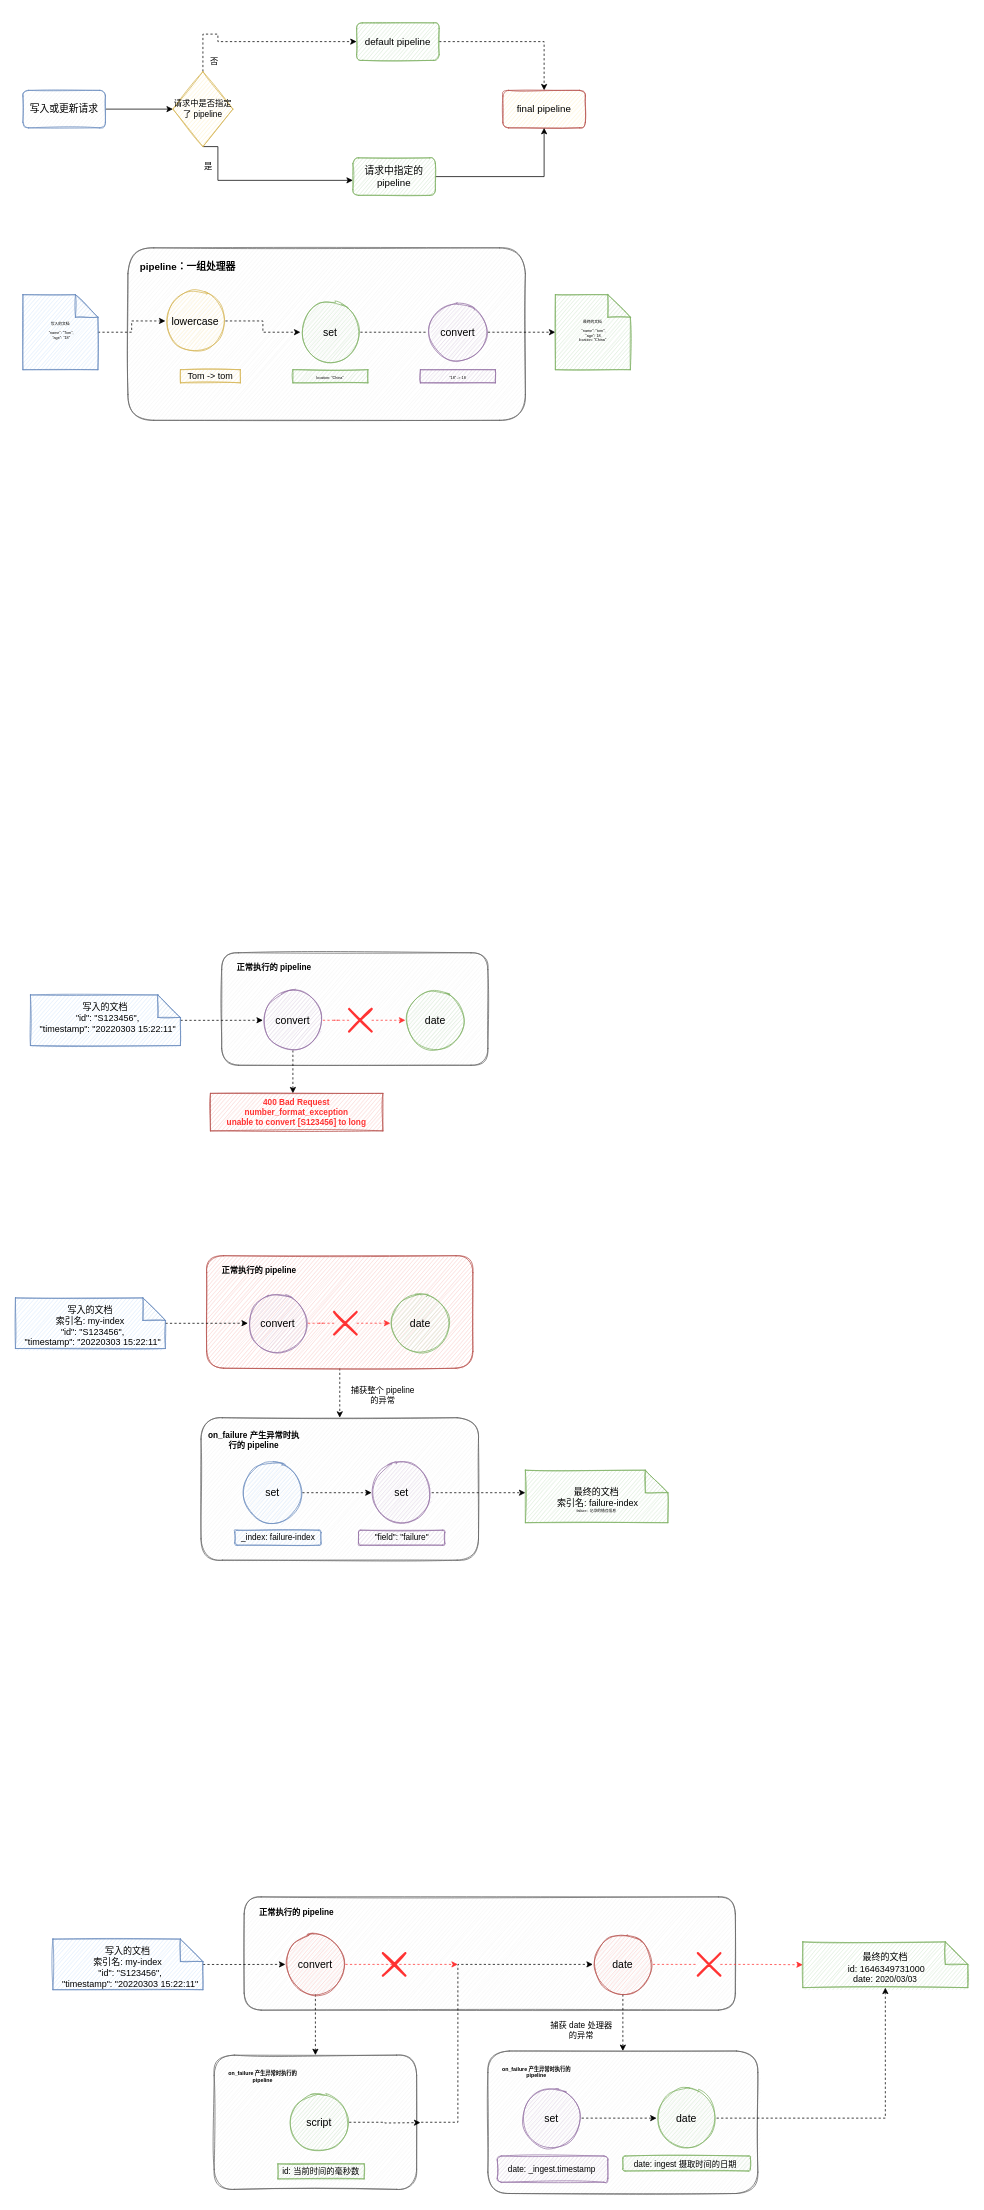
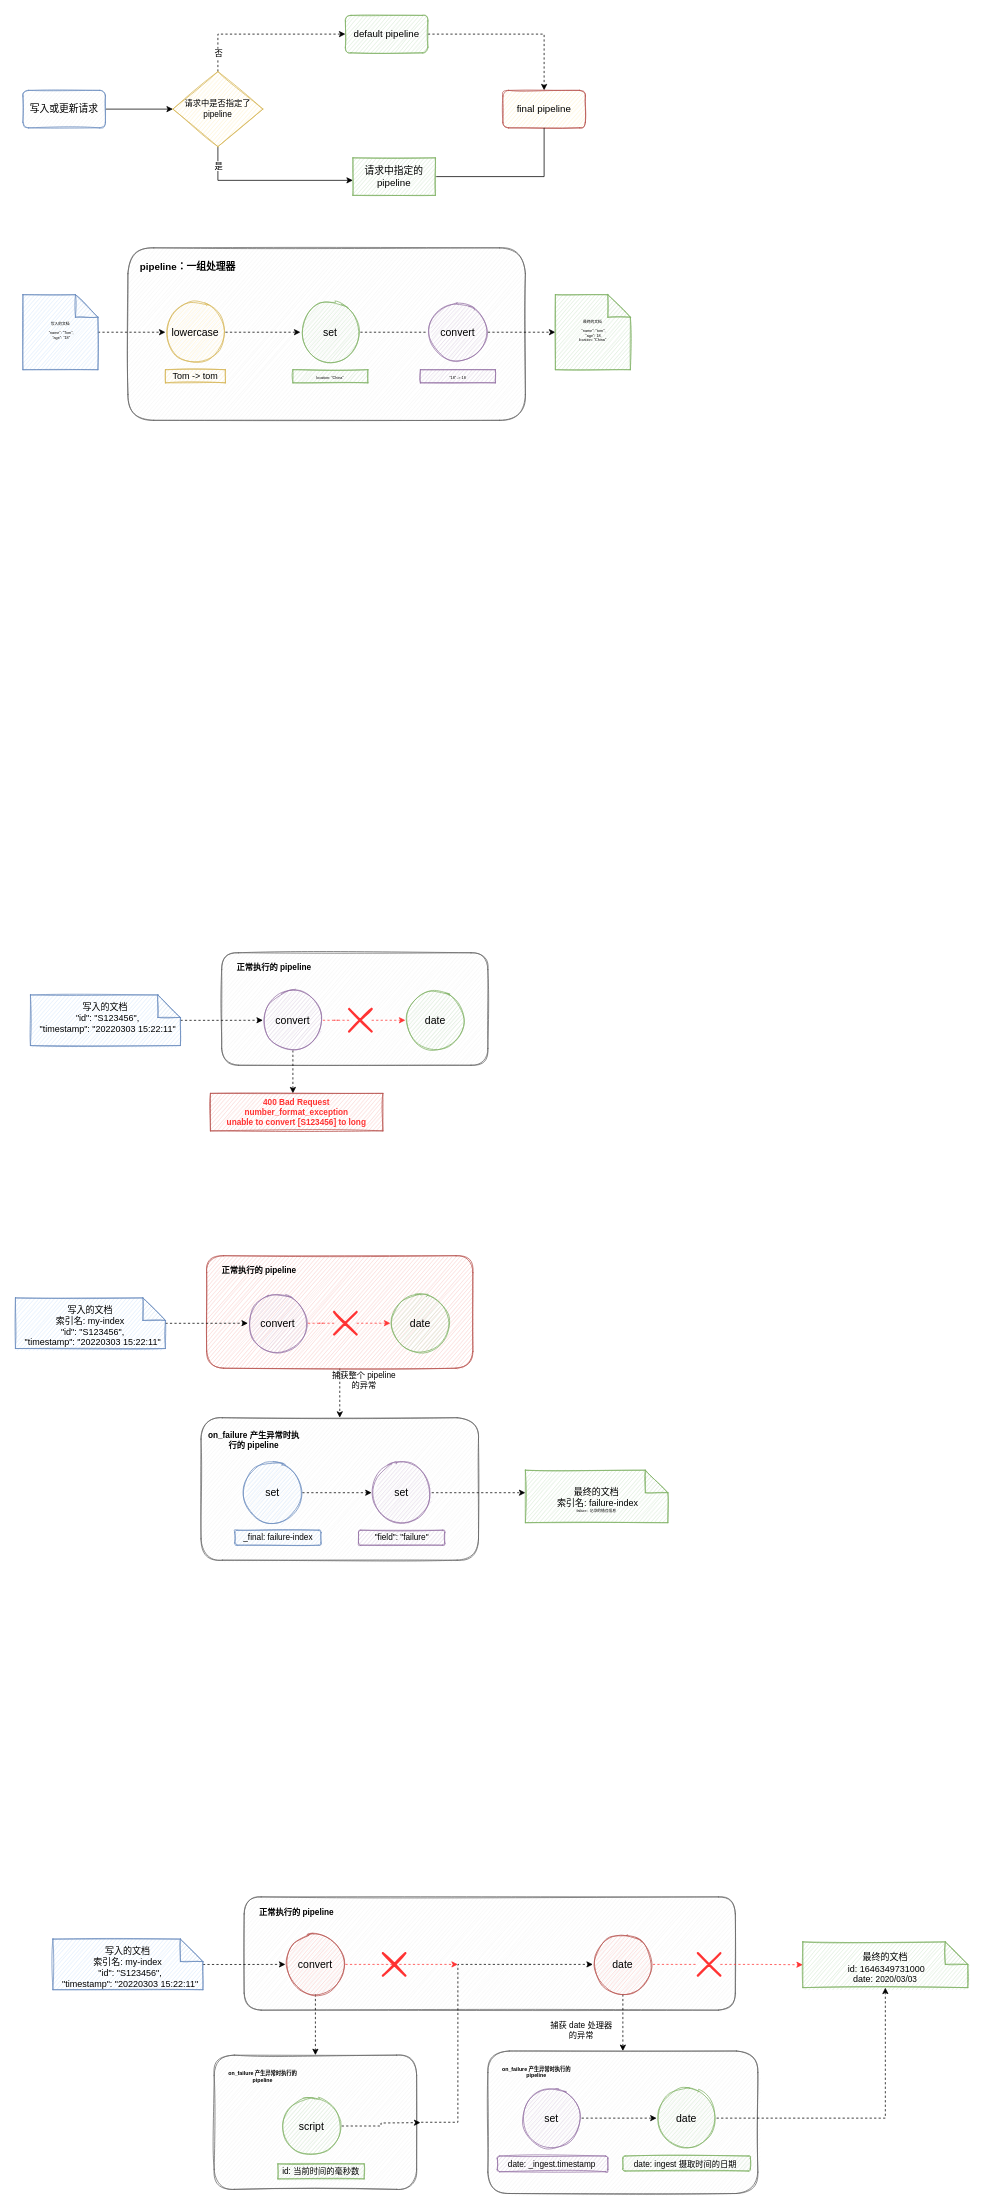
node "default pipeline": moved (398, 42) -> (387, 34)
node "请求中是否指定了 pipeline": size 60x75 -> 90x75
edge "请求中指定的pipeline" -> "final pipeline": arrowhead classic -> none
node "请求中指定的pipeline": shape rounded rectangle -> rectangle
node "lowercase": moved (195, 321) -> (195, 332)
node "Tom -> tom": moved (210, 376) -> (195, 376)
node "捕获整个 pipeline 的异常": moved (383, 1395) -> (364, 1380)
node "_index: failure-index": label "_index: failure-index" -> "_final: failure-index"
node "script": moved (319, 2123) -> (312, 2126)
node "date: _ingest.timestamp": size 111x26 -> 111x16
